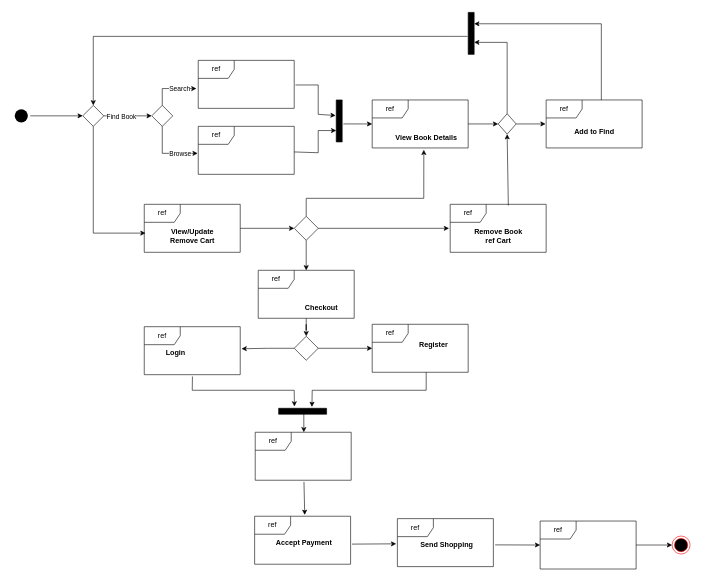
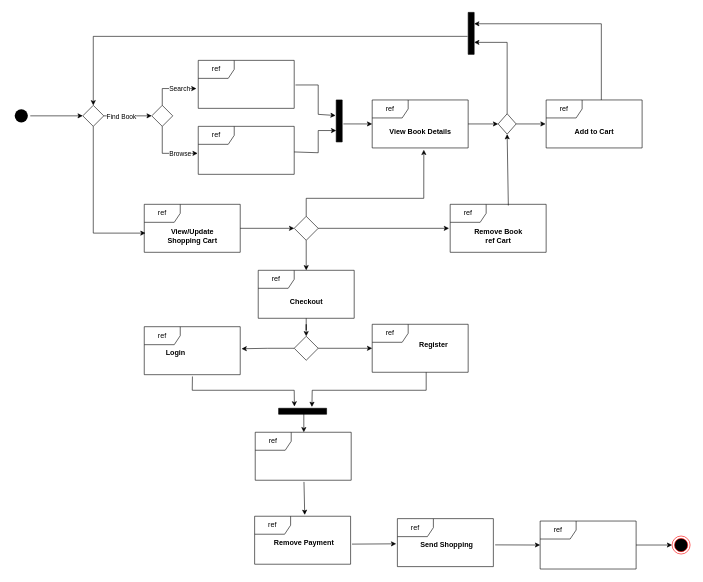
node "Add to Find": label "Add to Find" -> "Add to Cart"
node "View Book Details": moved (426, 138) -> (420, 132)
node "View/Update Remove Cart": label "View/Update Remove Cart" -> "View/Update Shopping Cart"
node "Checkout": moved (321, 308) -> (306, 302)
node "Accept Payment": label "Accept Payment" -> "Remove Payment"
